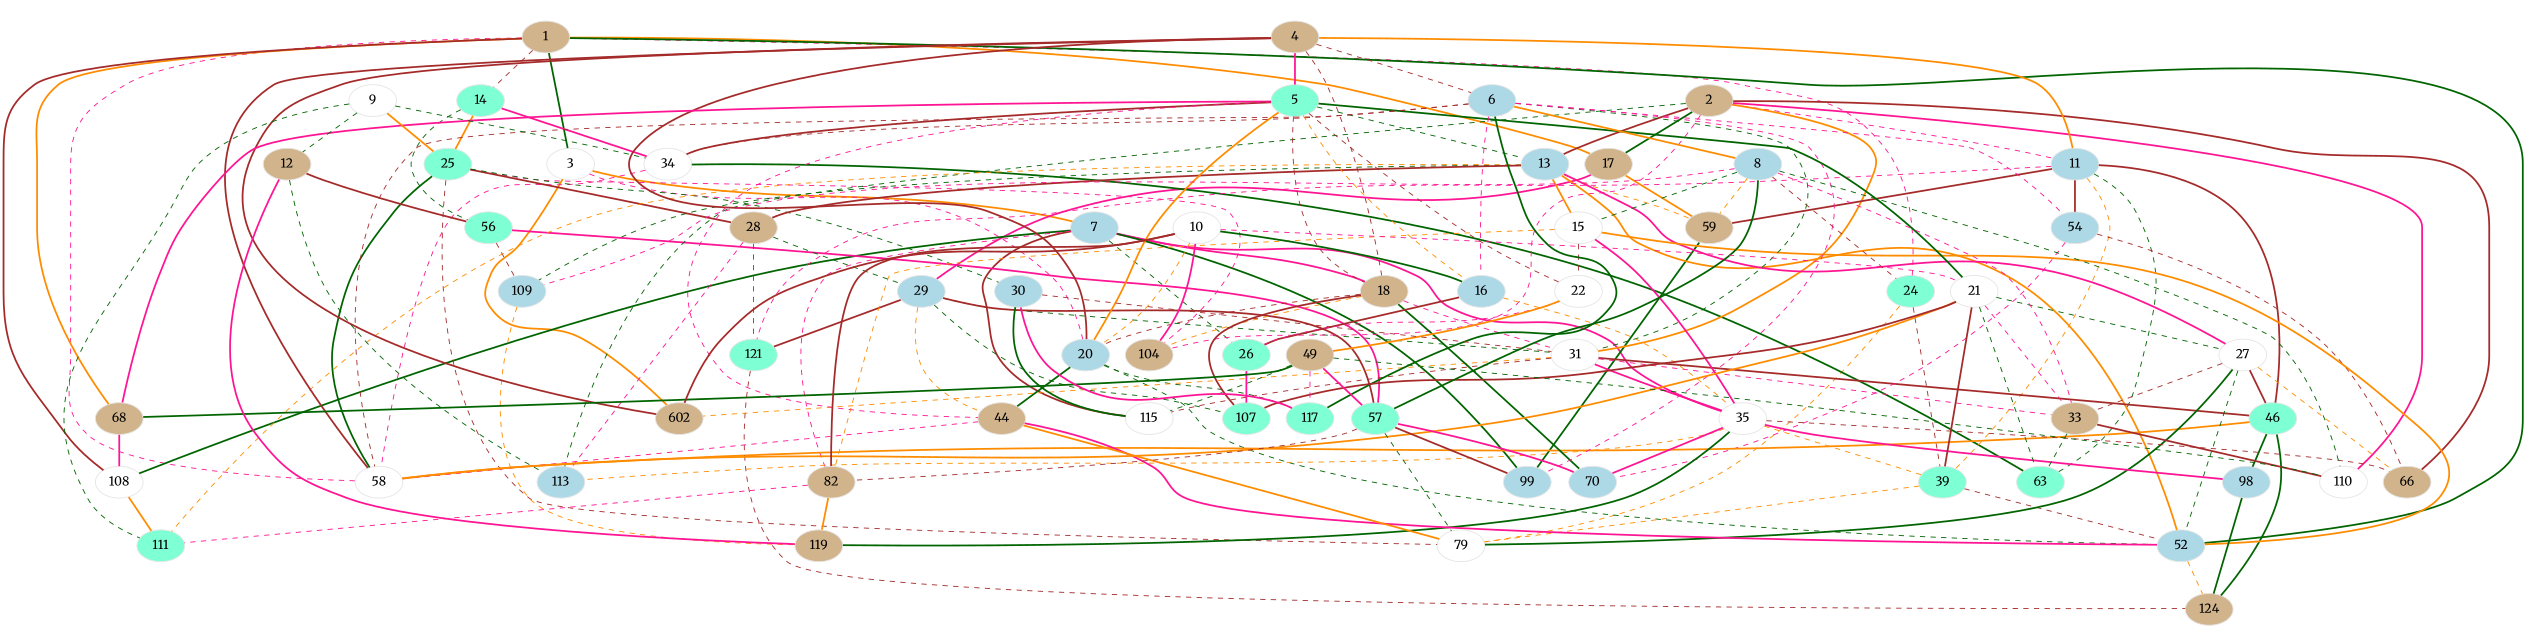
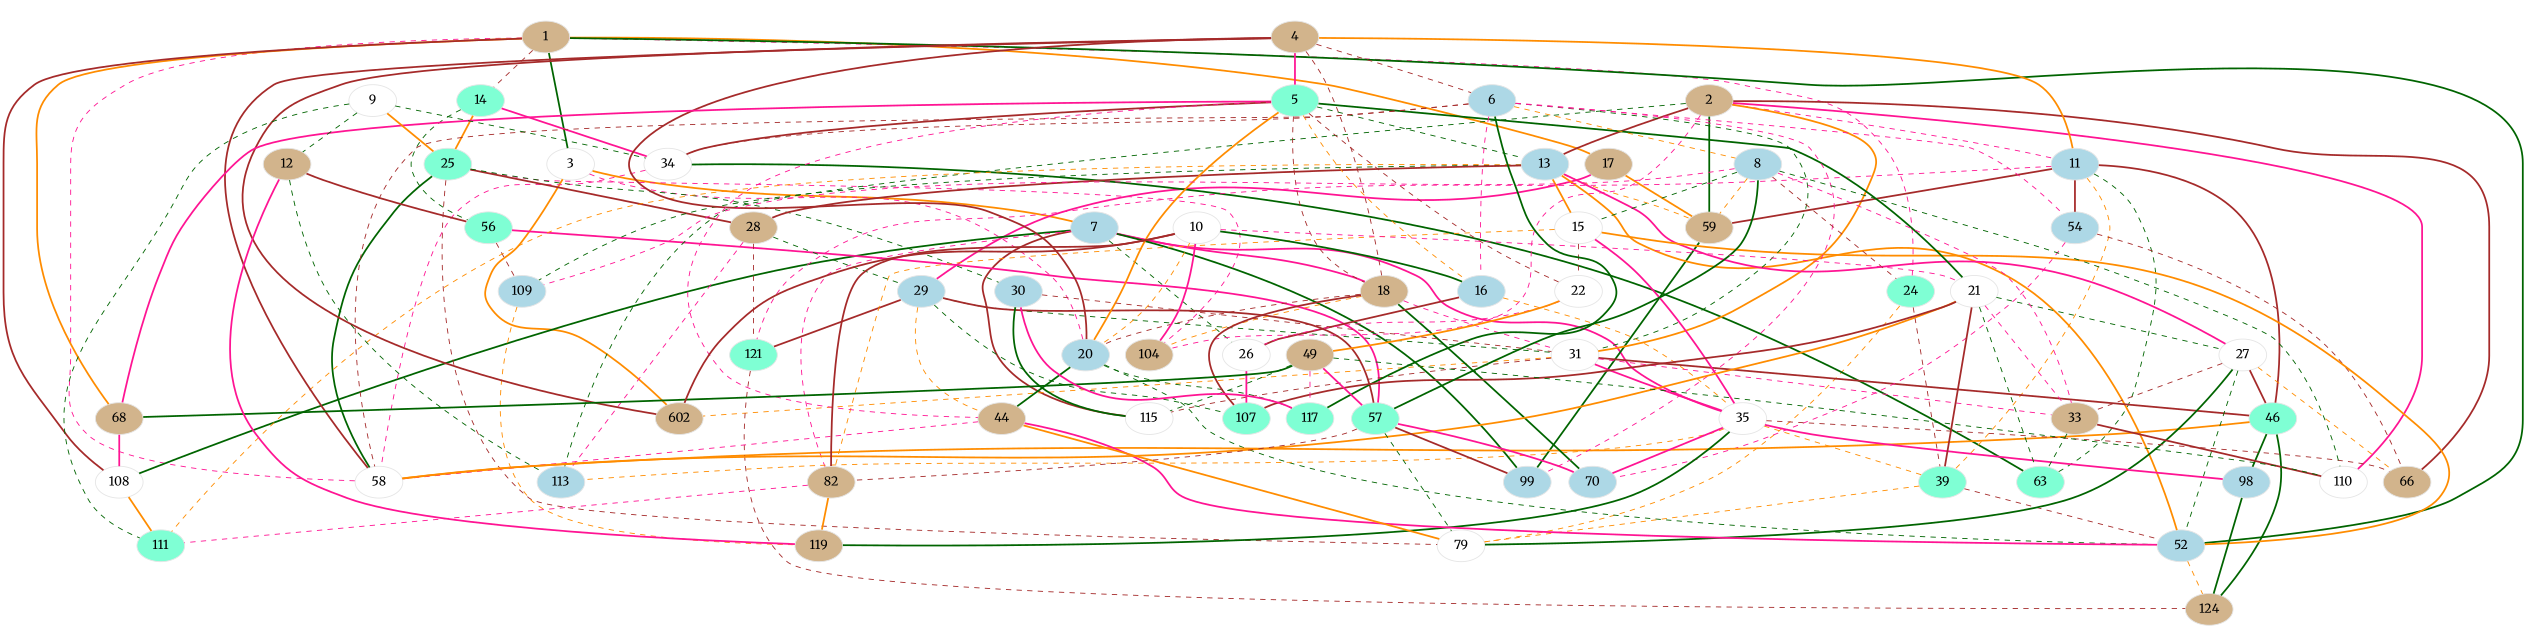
edge "2" -- "17": now "2" -- "59"
edge "6" -- "8": style bold -> dashed
node "26": fillcolor aquamarine -> white
